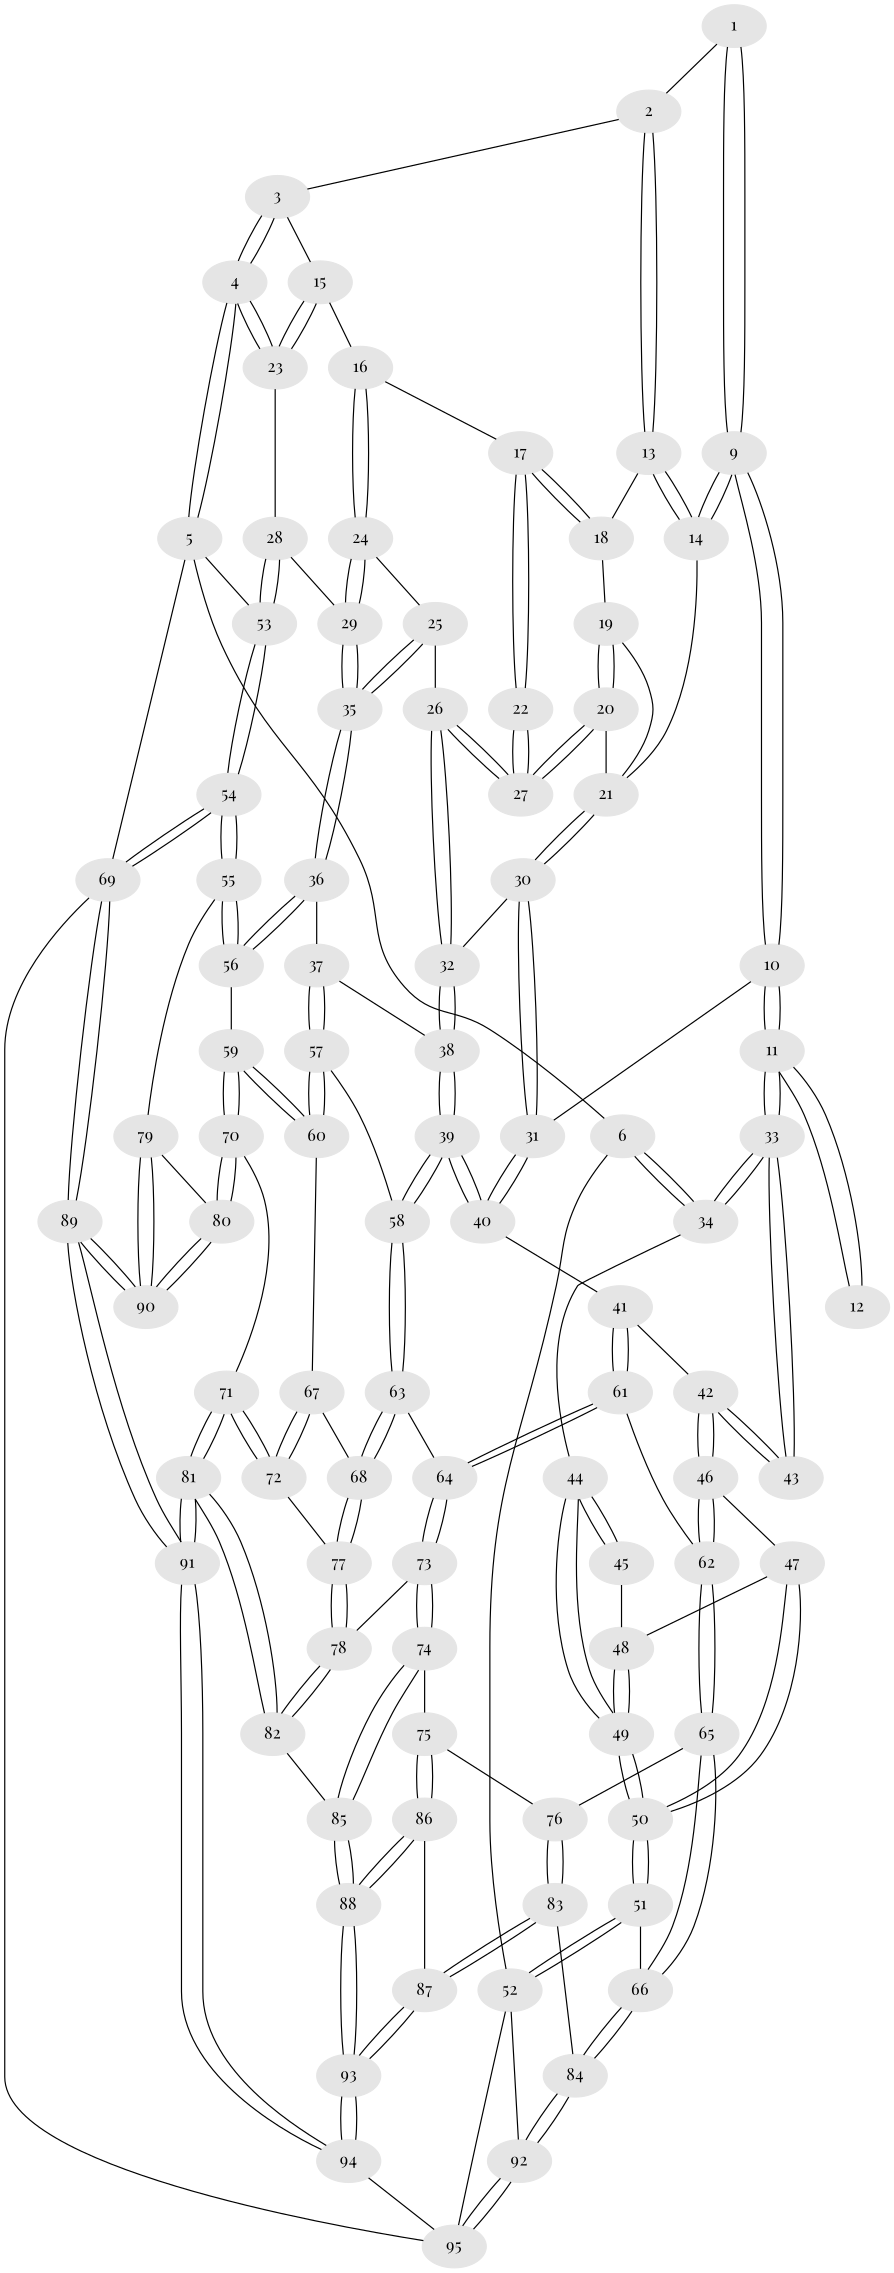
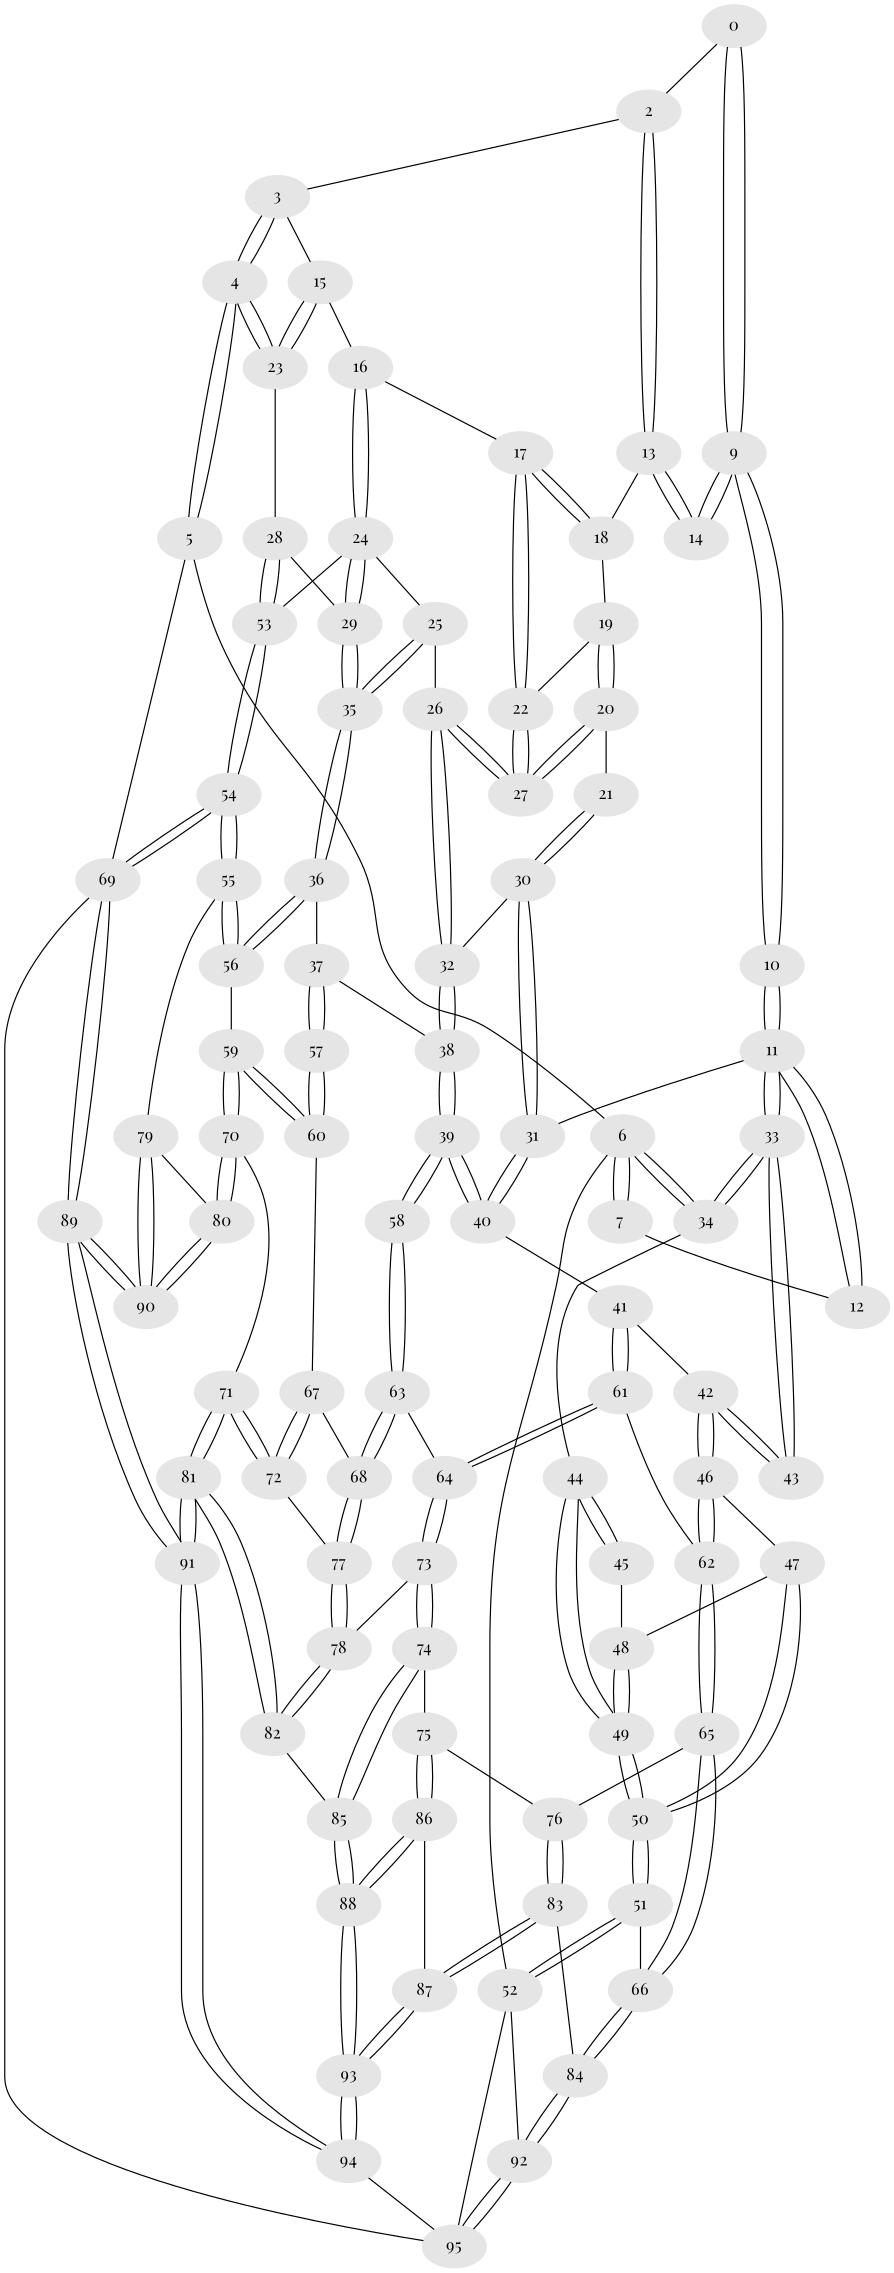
node "1": label "1" -> "0"
edge "5" -- "53": now "24" -- "53"
edge "14" -- "21": removed
edge "19" -- "21": now "19" -- "22"
edge "10" -- "31": now "11" -- "31"
edge "57" -- "58": removed
node "7": added
